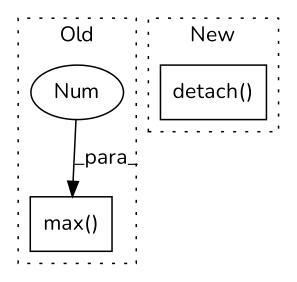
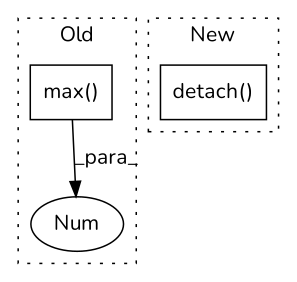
edge "Num" -> "max()": reversed
